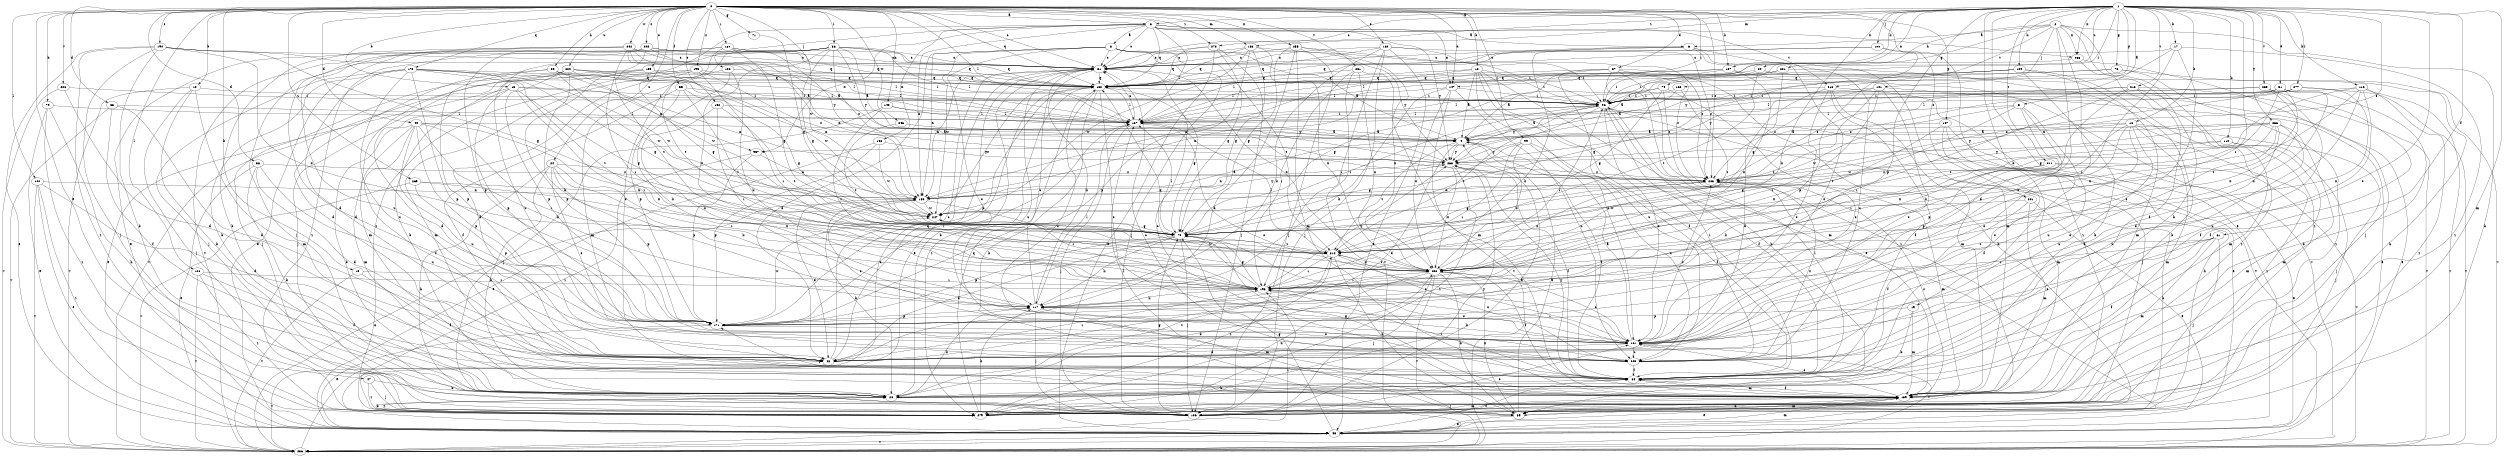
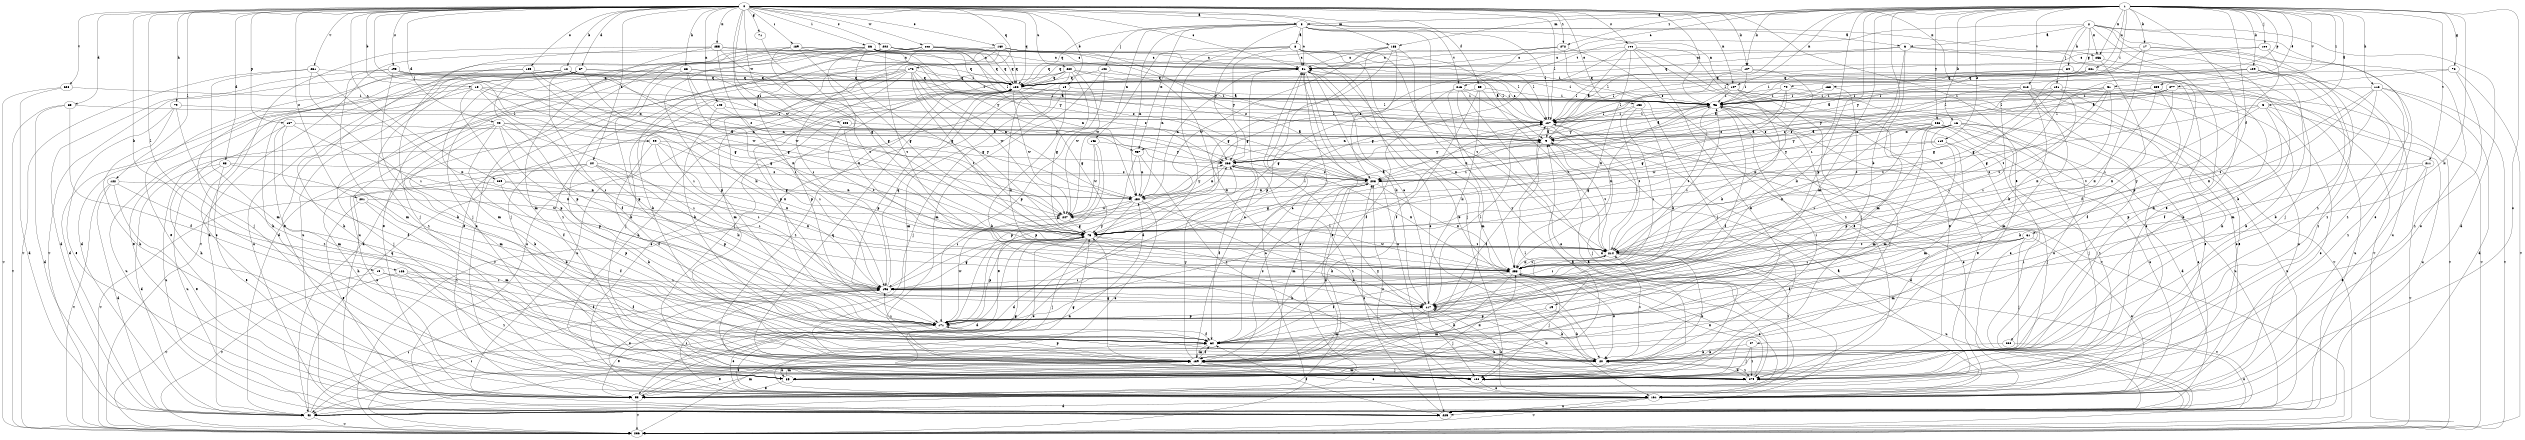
edge "220" -> "75": added, label "g"
edge "171" -> "64": added, label "f"
node "260": added
